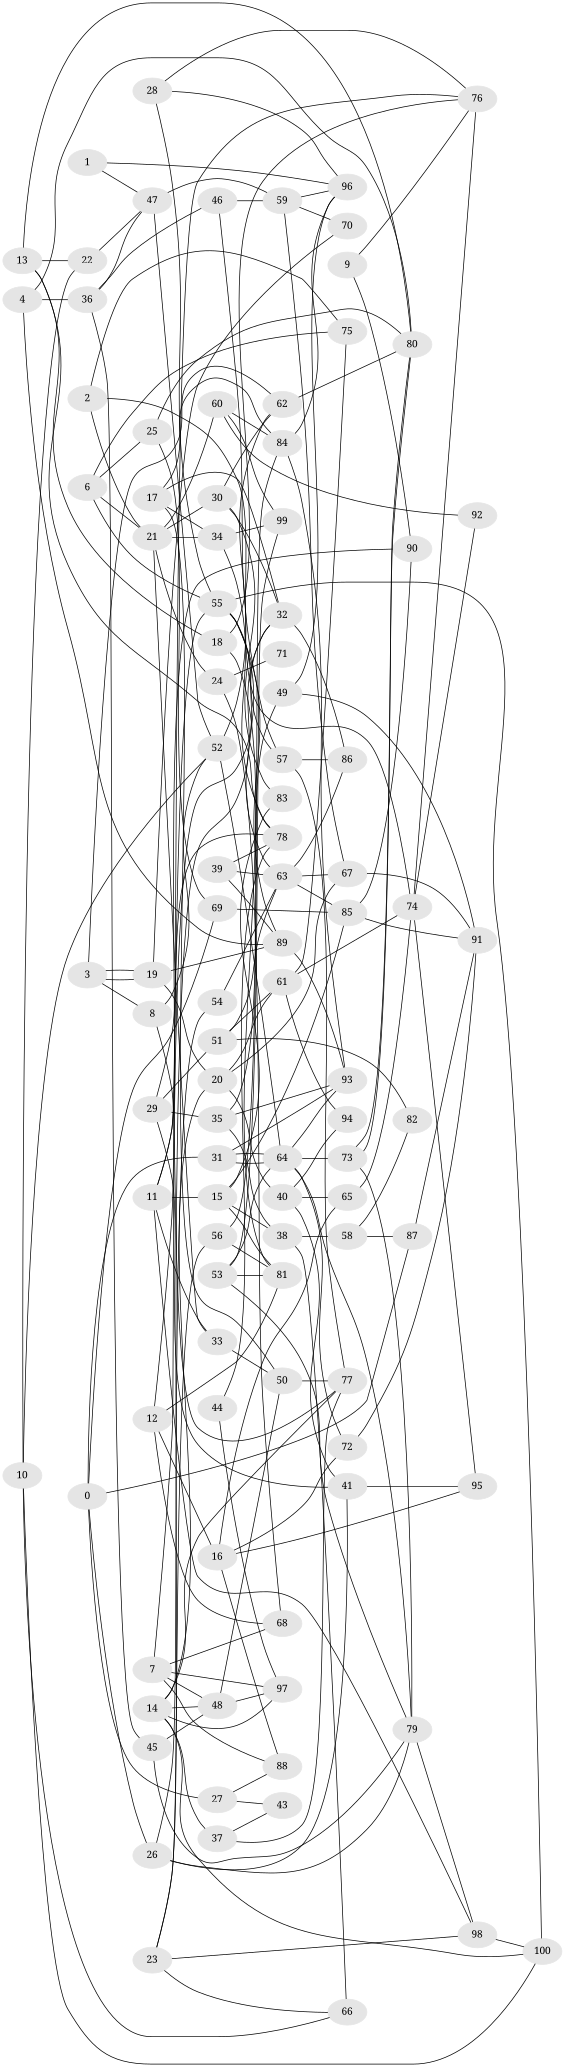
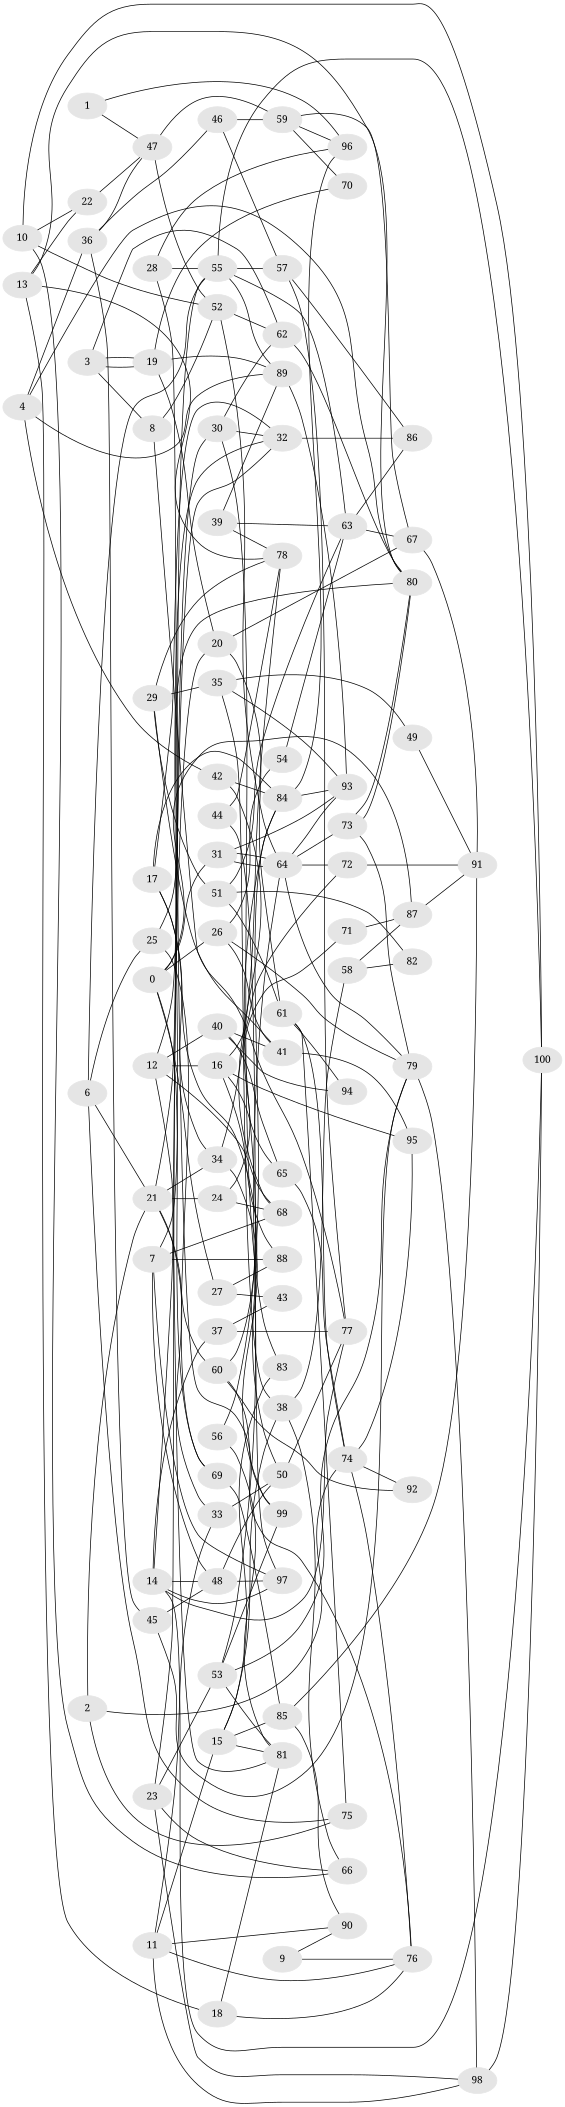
edge "96" -- "49": removed
node "42": added
edge "63" -- "85": removed
edge "87" -- "71": added
edge "20" -- "40": now "12" -- "40"
edge "56" -- "23": now "53" -- "23"
